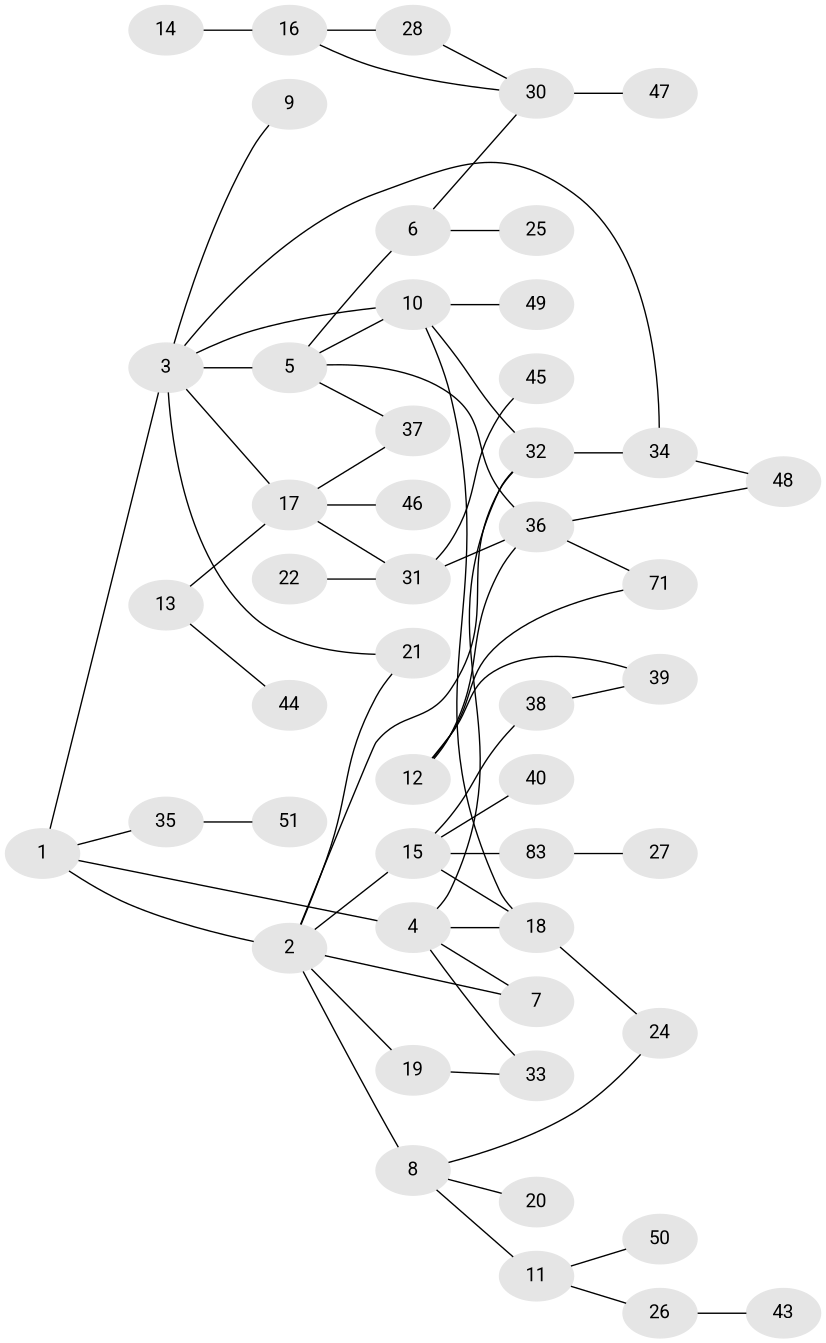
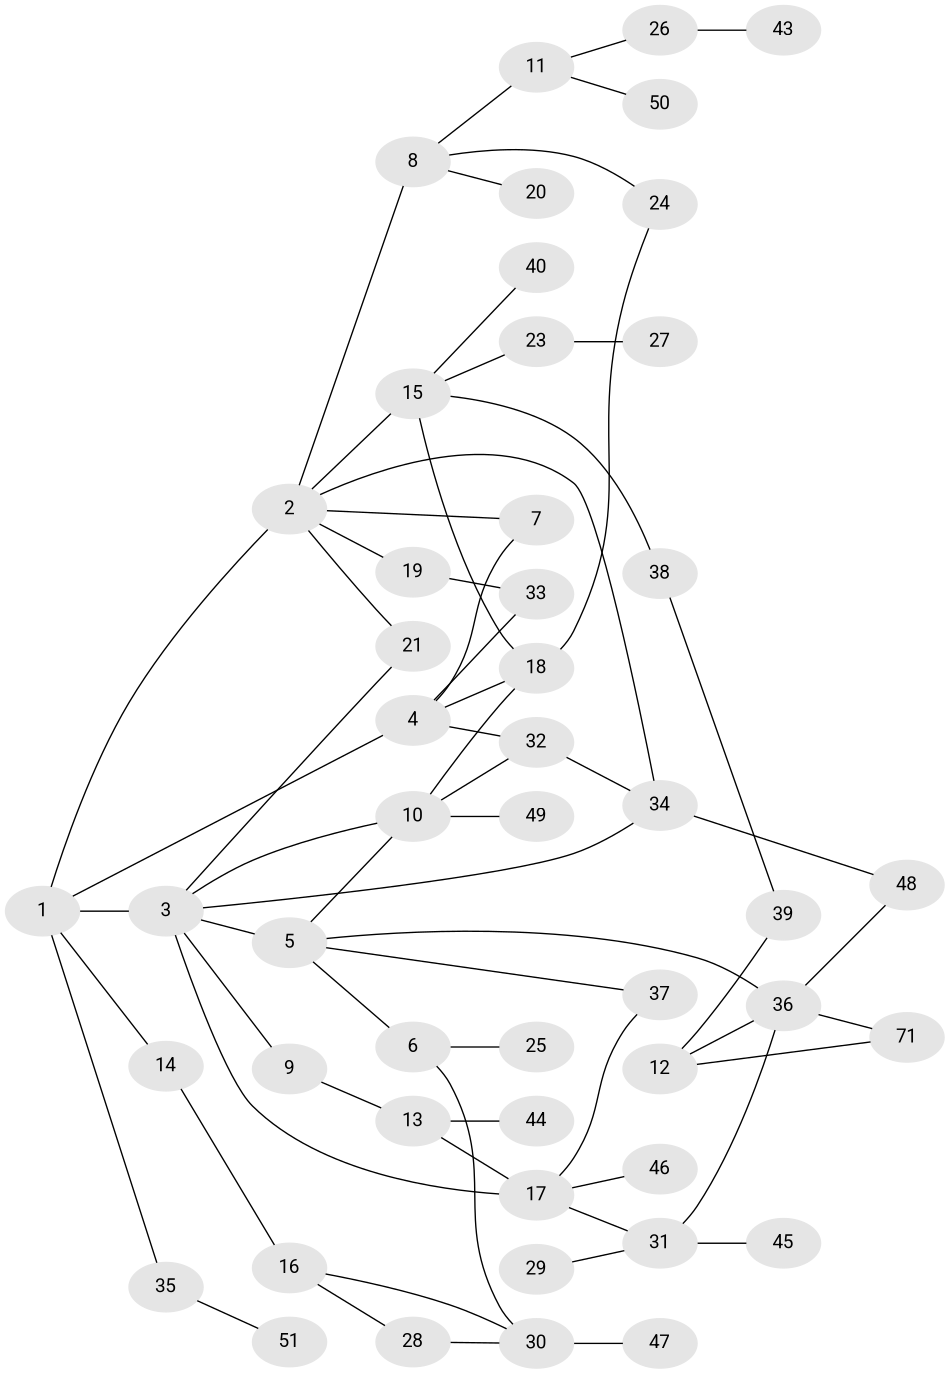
node "22": label "22" -> "29"
edge "32" -- "2": now "34" -- "2"
node "83": label "83" -> "23"
edge "1" -- "14": added
edge "9" -- "13": added
